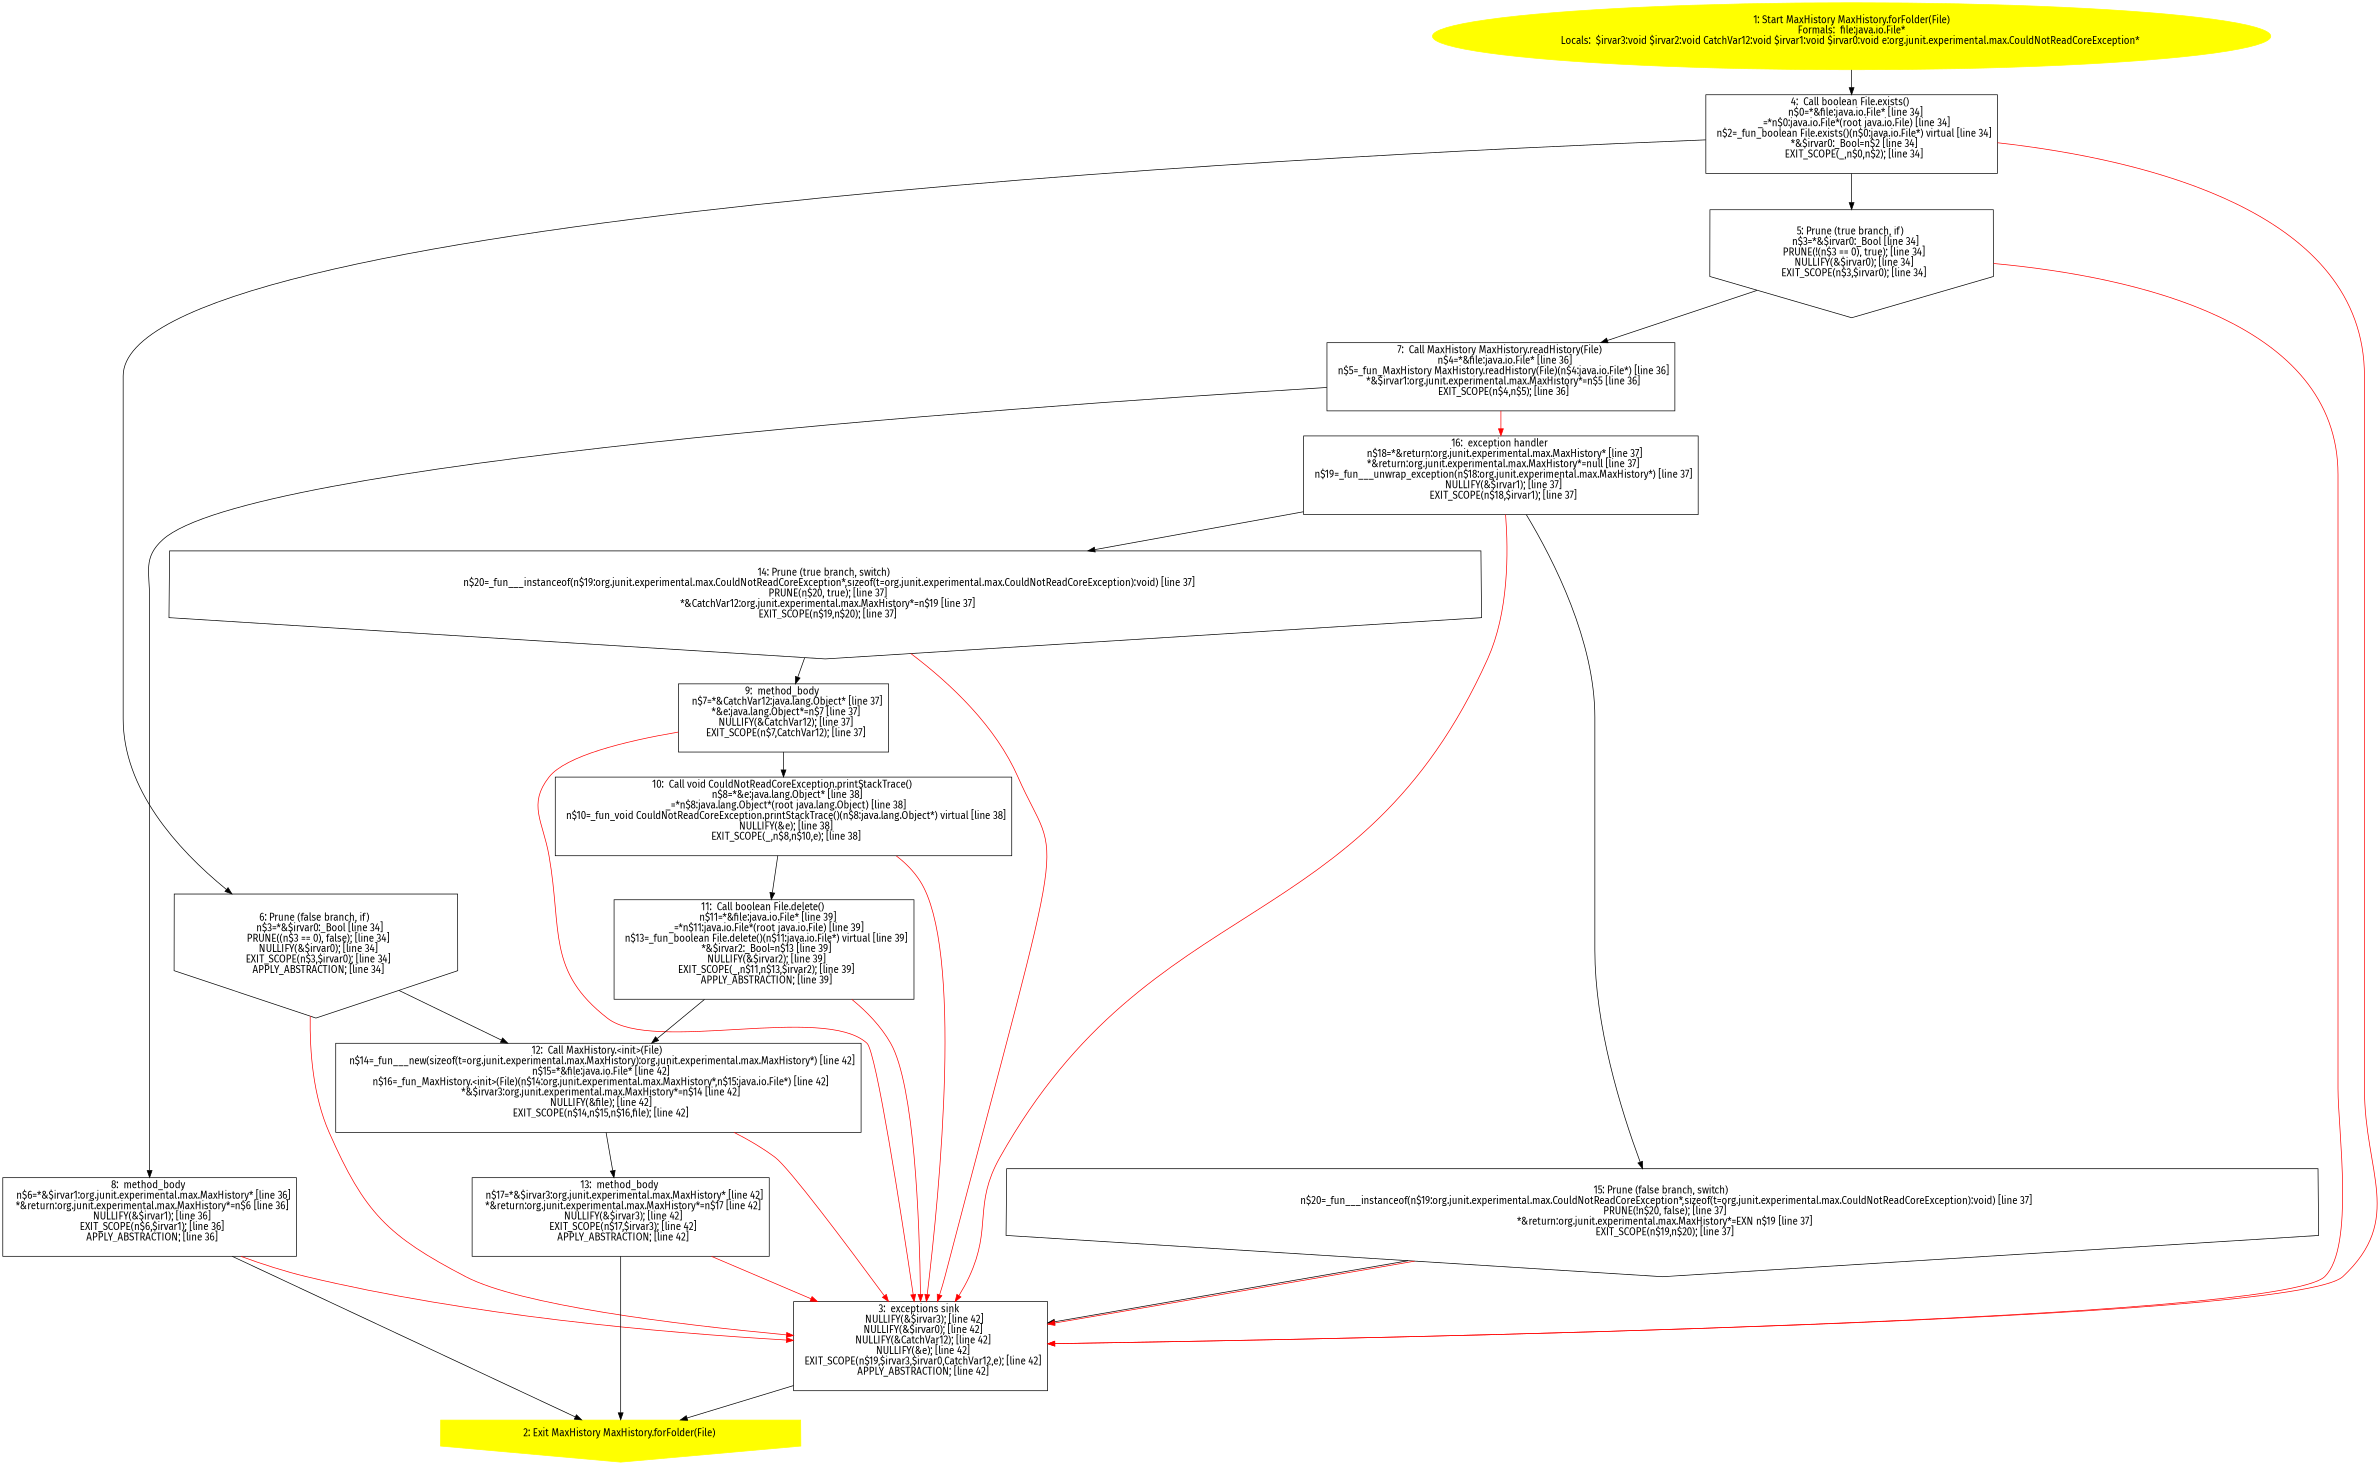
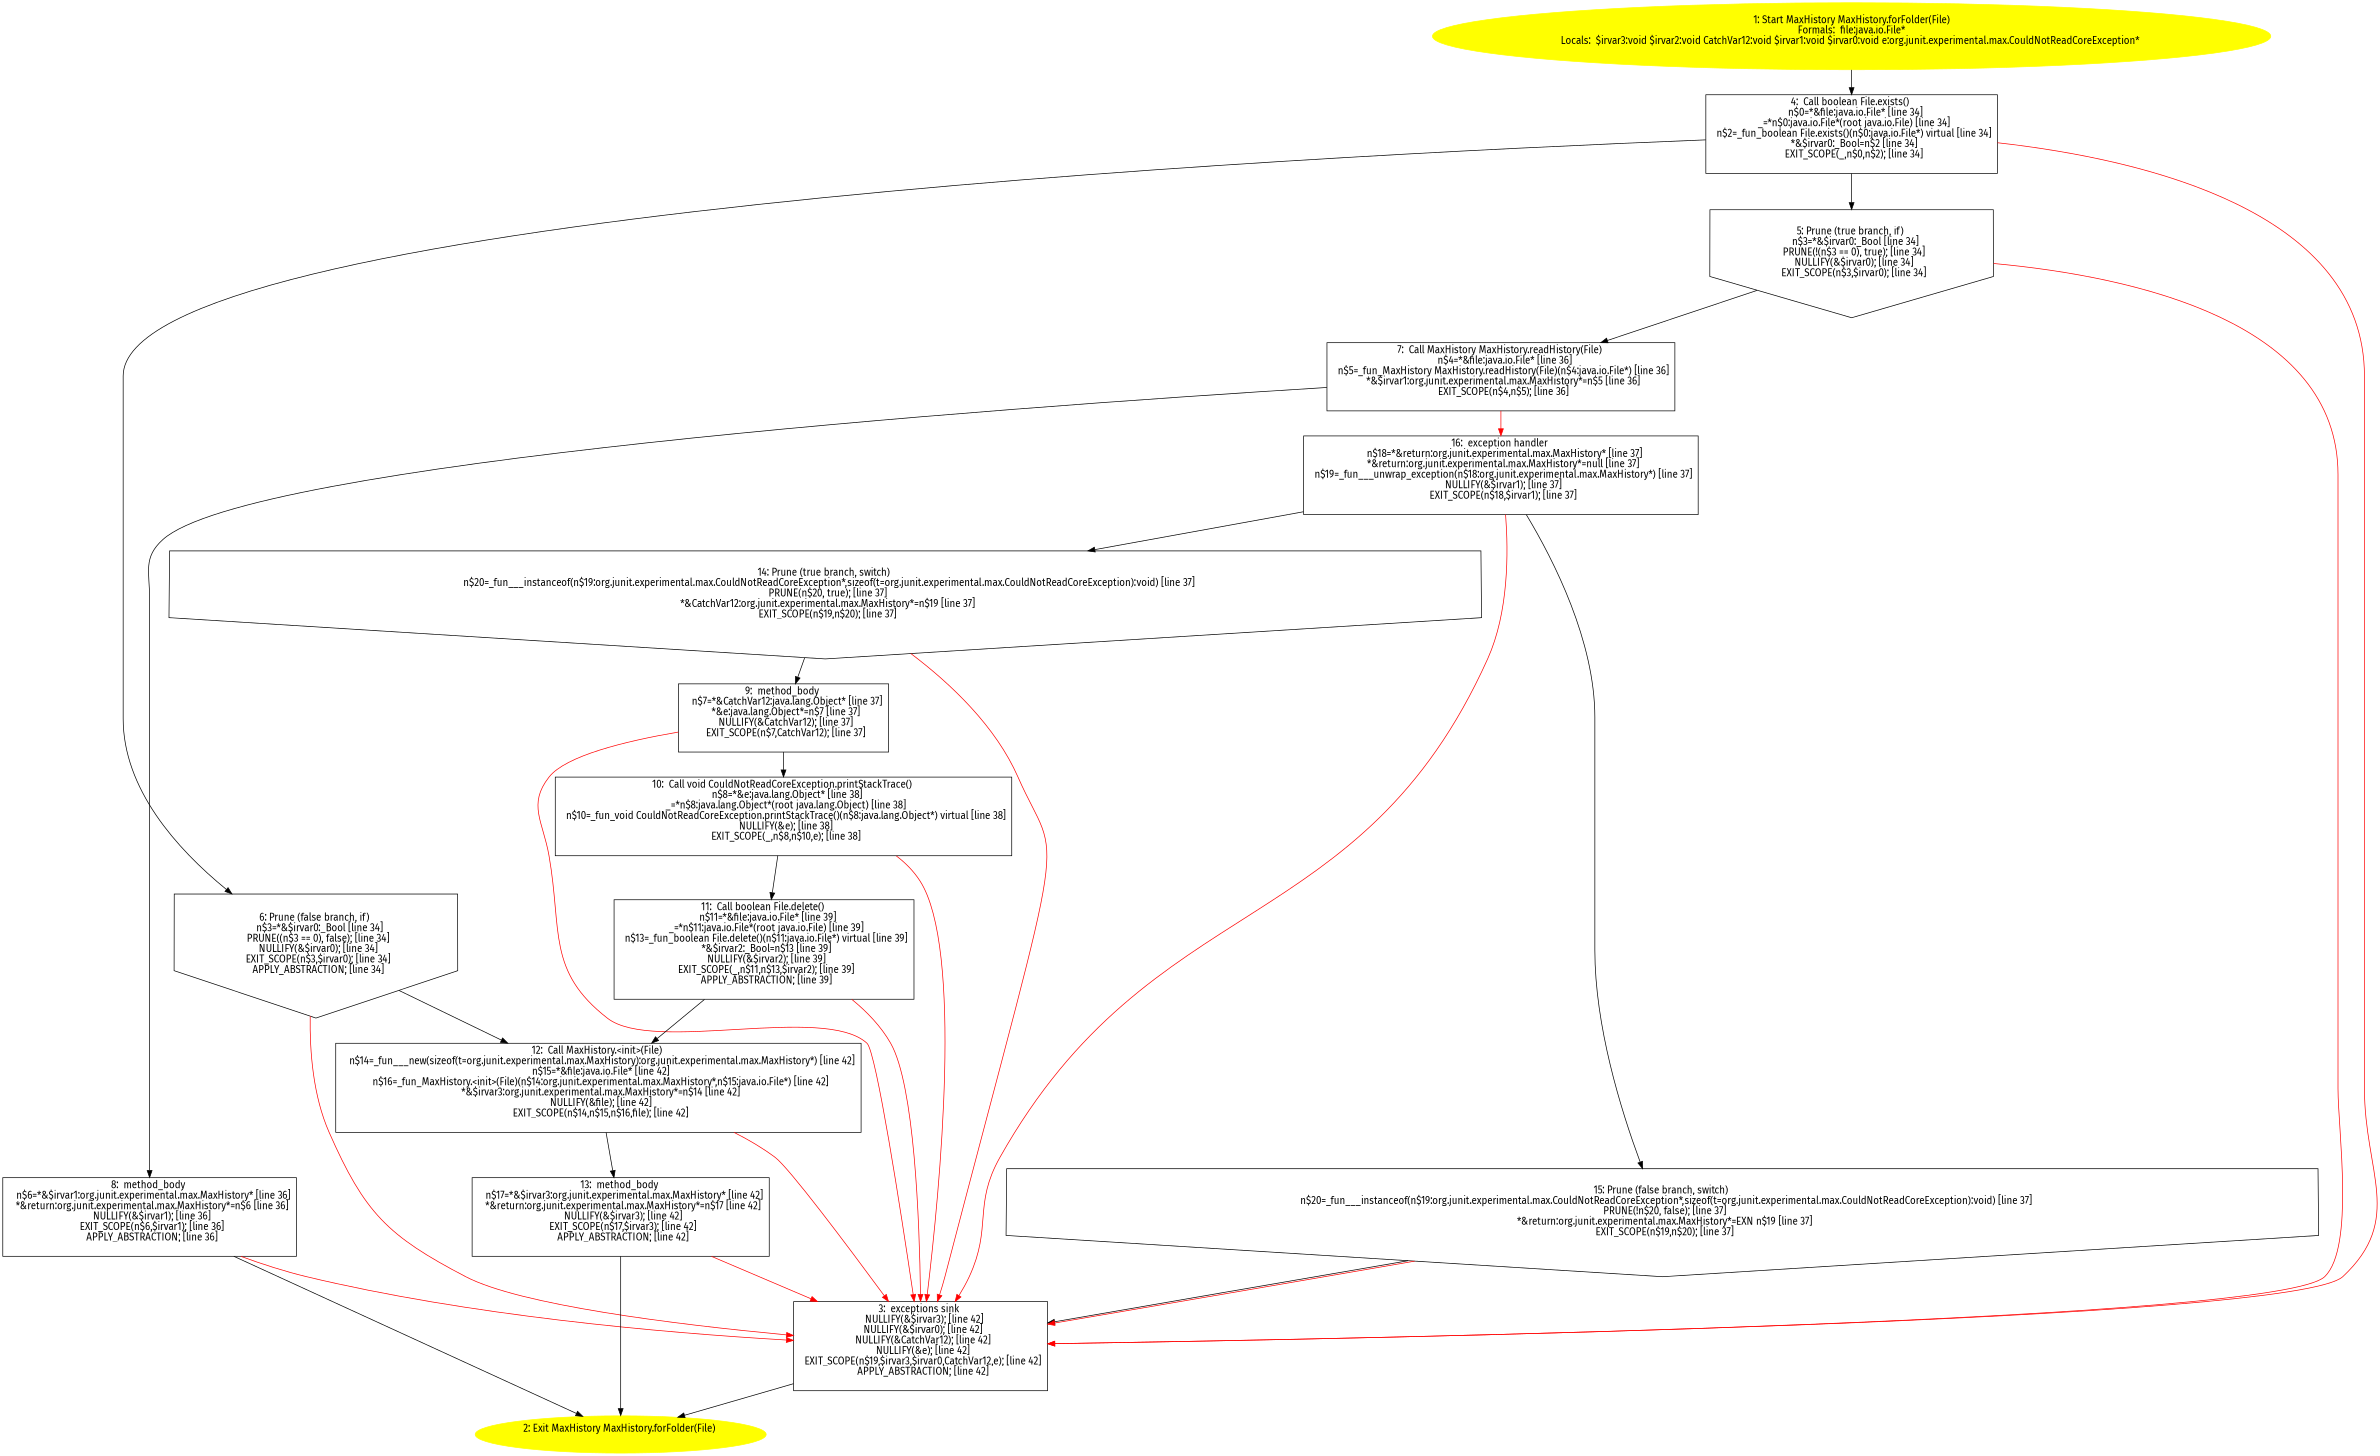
node "2: Exit MaxHistory MaxHistory.forFolder(File)": shape invhouse -> ellipse
